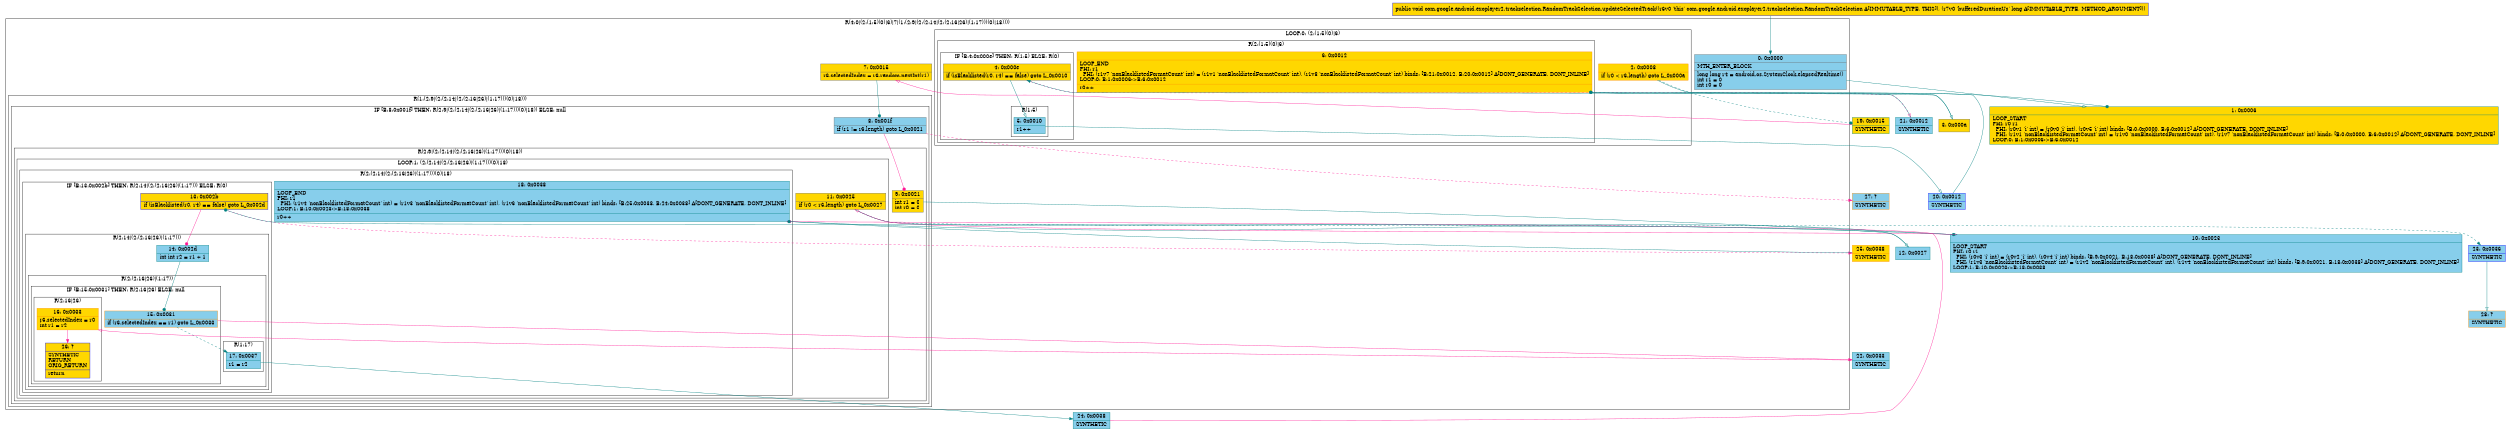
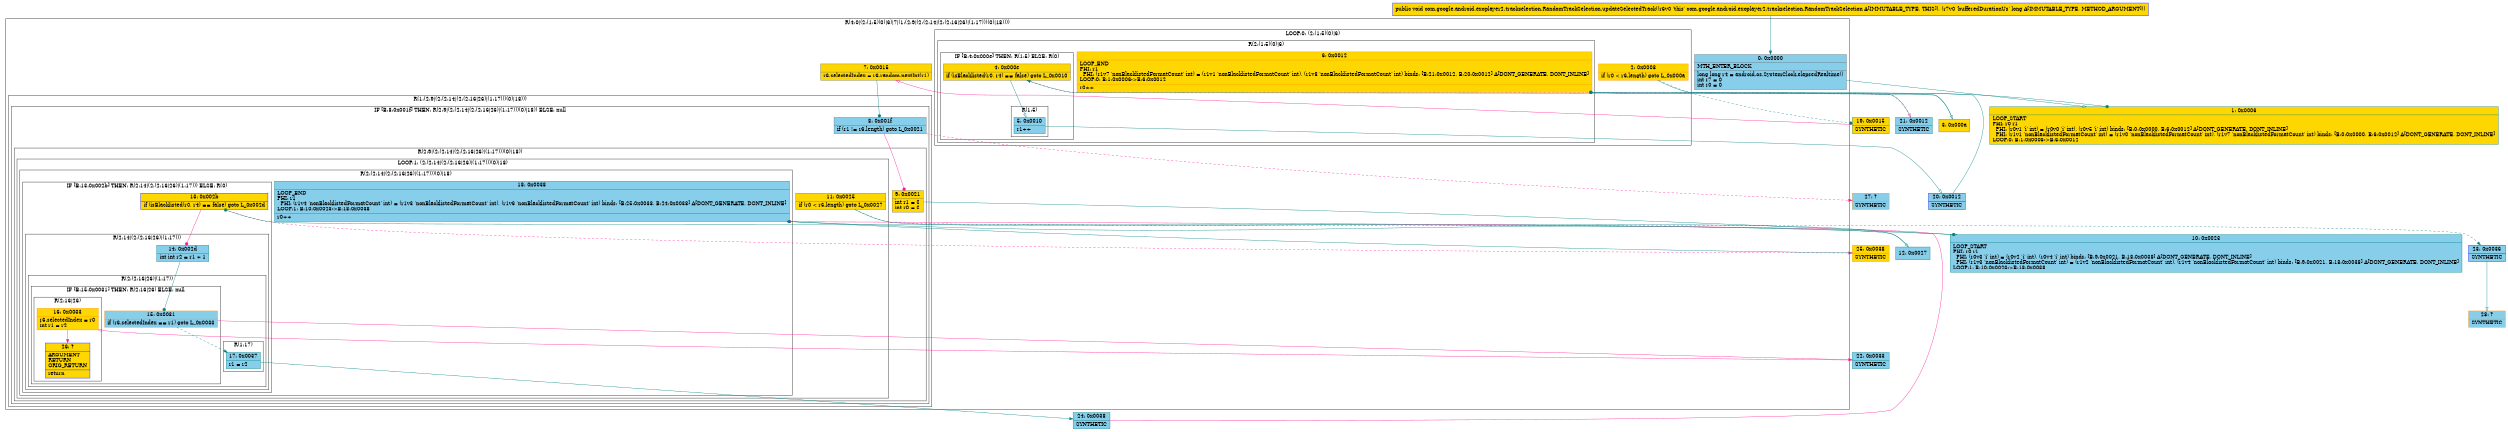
node "0: 0x0000": text "int r1 = 0" -> "int r7 = 0"
edge "10: 0x0023" -> "11: 0x0025": removed
node "26: ?": text "SYNTHETIC" -> "ARGUMENT"
